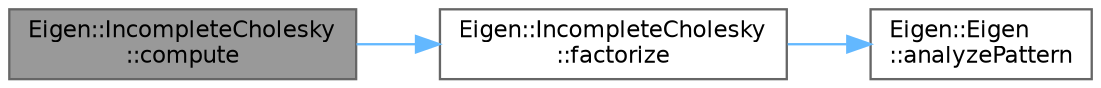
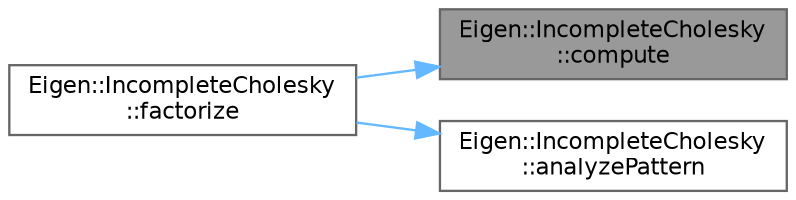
edge "Eigen::IncompleteCholesky ::compute" -> "Eigen::IncompleteCholesky ::factorize": reversed
node "Eigen::Eigen ::analyzePattern": label "Eigen::Eigen ::analyzePattern" -> "Eigen::IncompleteCholesky ::analyzePattern"
